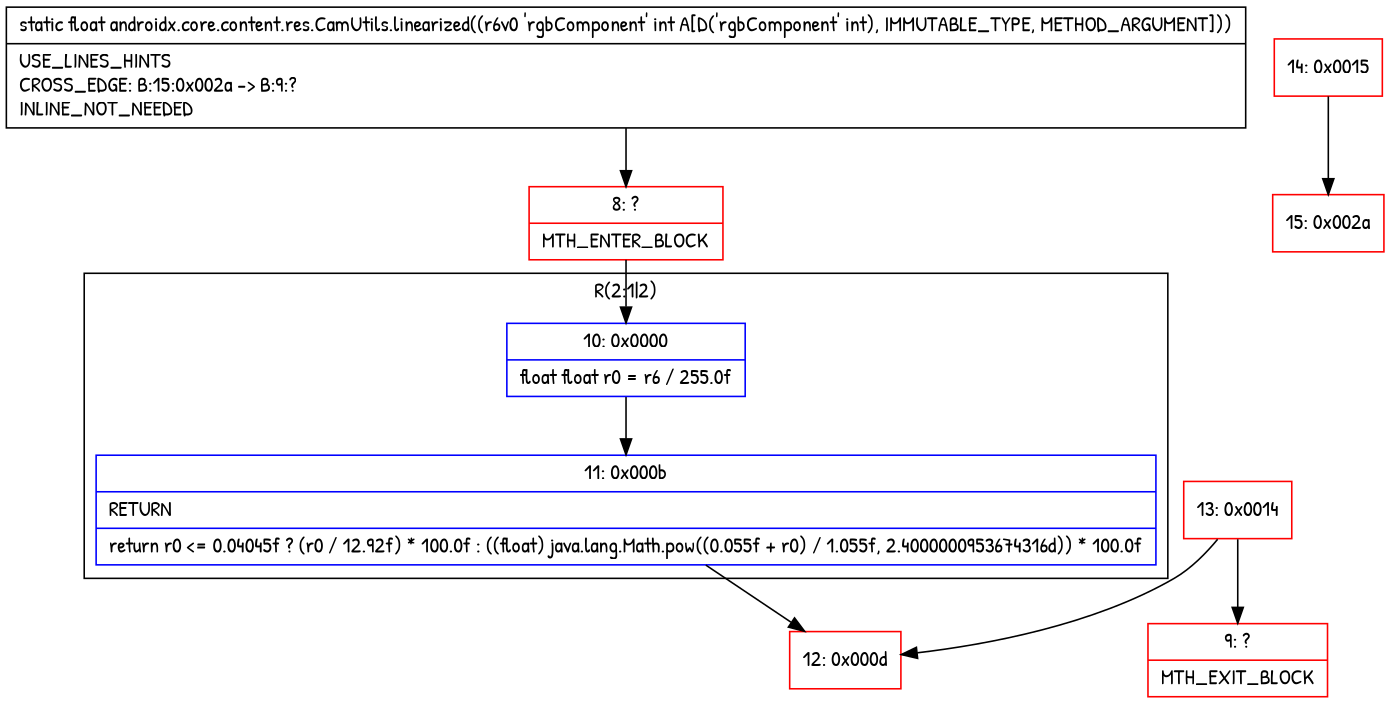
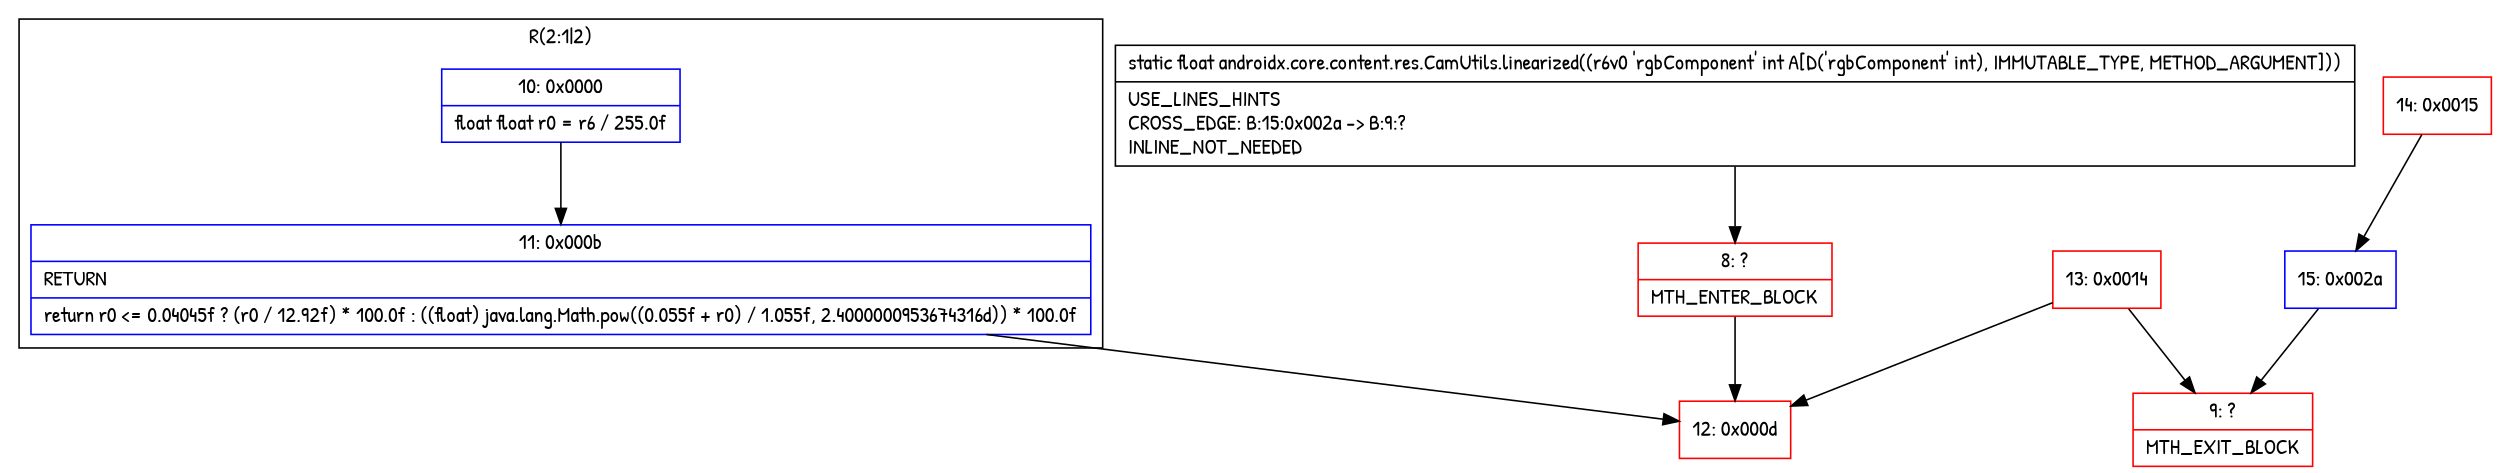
node "15: 0x002a": color red -> blue
edge "8: ?" -> "10: 0x0000": now "8: ?" -> "12: 0x000d"
edge "15: 0x002a" -> "9: ?": added
